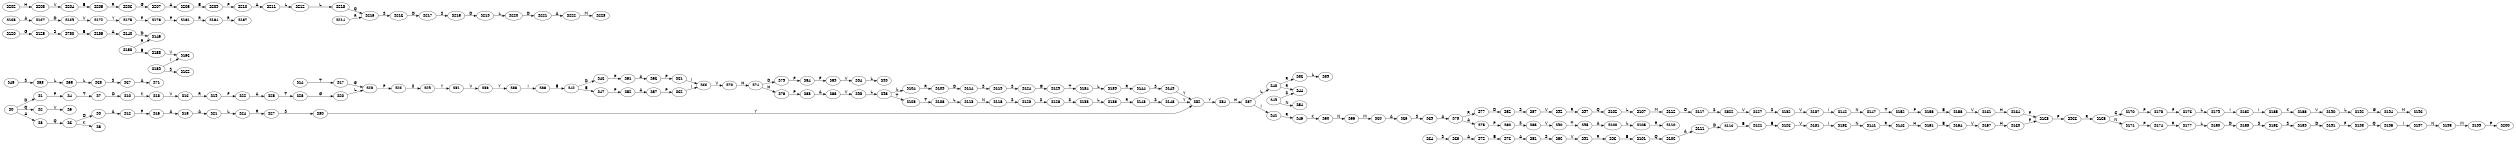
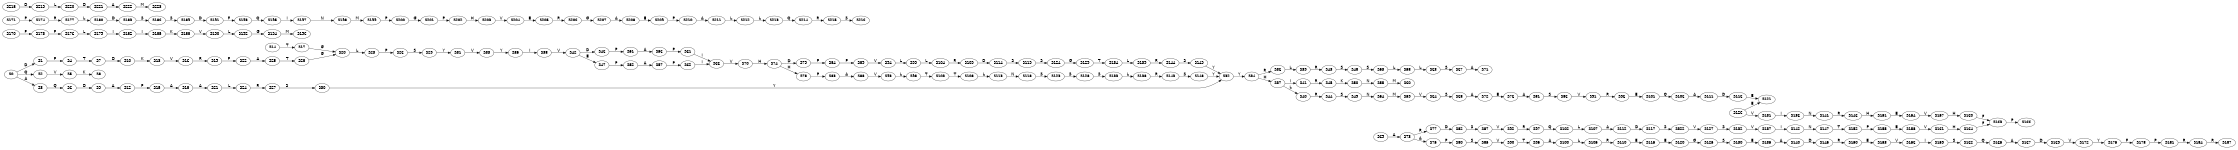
edge "S213" -> "S215": now "S213" -> "S214"
node "S217": removed
node "S201": added
node "S730": label "S730" -> "S130"
edge "S150" -> "S145": reversed
edge "S159" -> "S156": reversed
node "S43": added
edge "S40" -> "S36": now "S34" -> "S36"
edge "S17" -> "S23": now "S17" -> "S20"
edge "S38" -> "S42": label "E" -> "V"
edge "S98" -> "S104": now "S99" -> "S104"
edge "S49" -> "S44": reversed
node "S59": added
edge "S107" -> "S112": label "M" -> "A"
node "S65": removed
node "S966": label "S966" -> "S166"
node "S168": removed
edge "S6" -> "S8": now "S5" -> "S8"
edge "S121" -> "S126": reversed
node "S115": added
edge "S162" -> "S165": added, label "Q"
